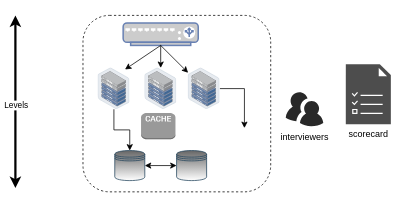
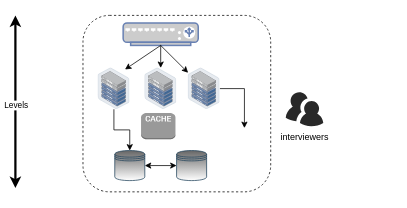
node "scorecard": removed
